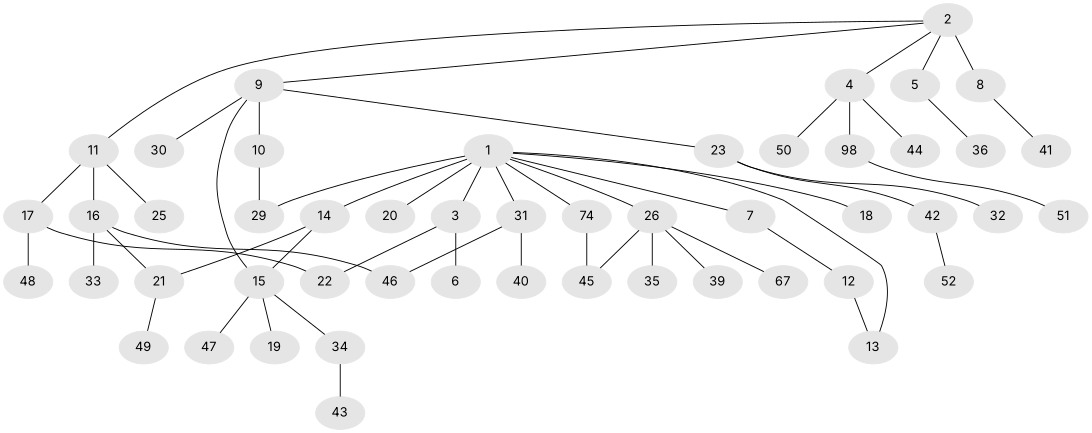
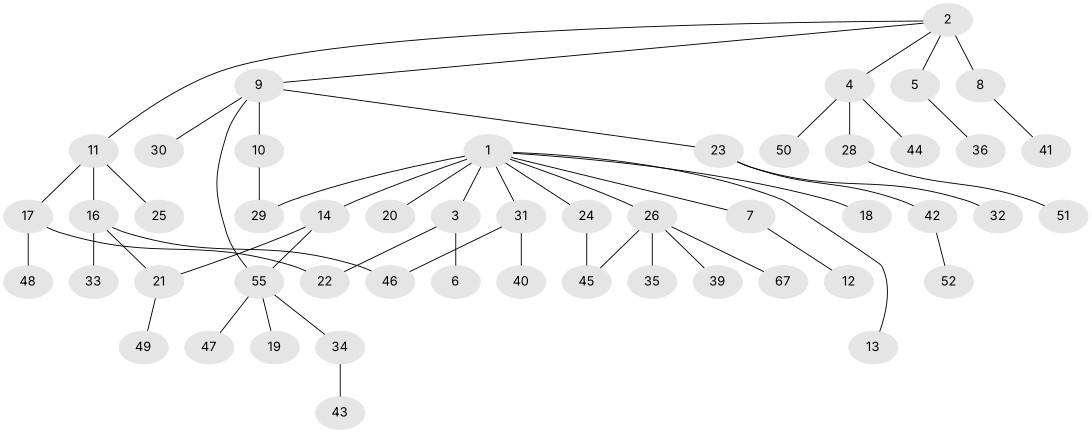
node "98": label "98" -> "28"
node "74": label "74" -> "24"
node "15": label "15" -> "55"
edge "12" -- "13": removed
